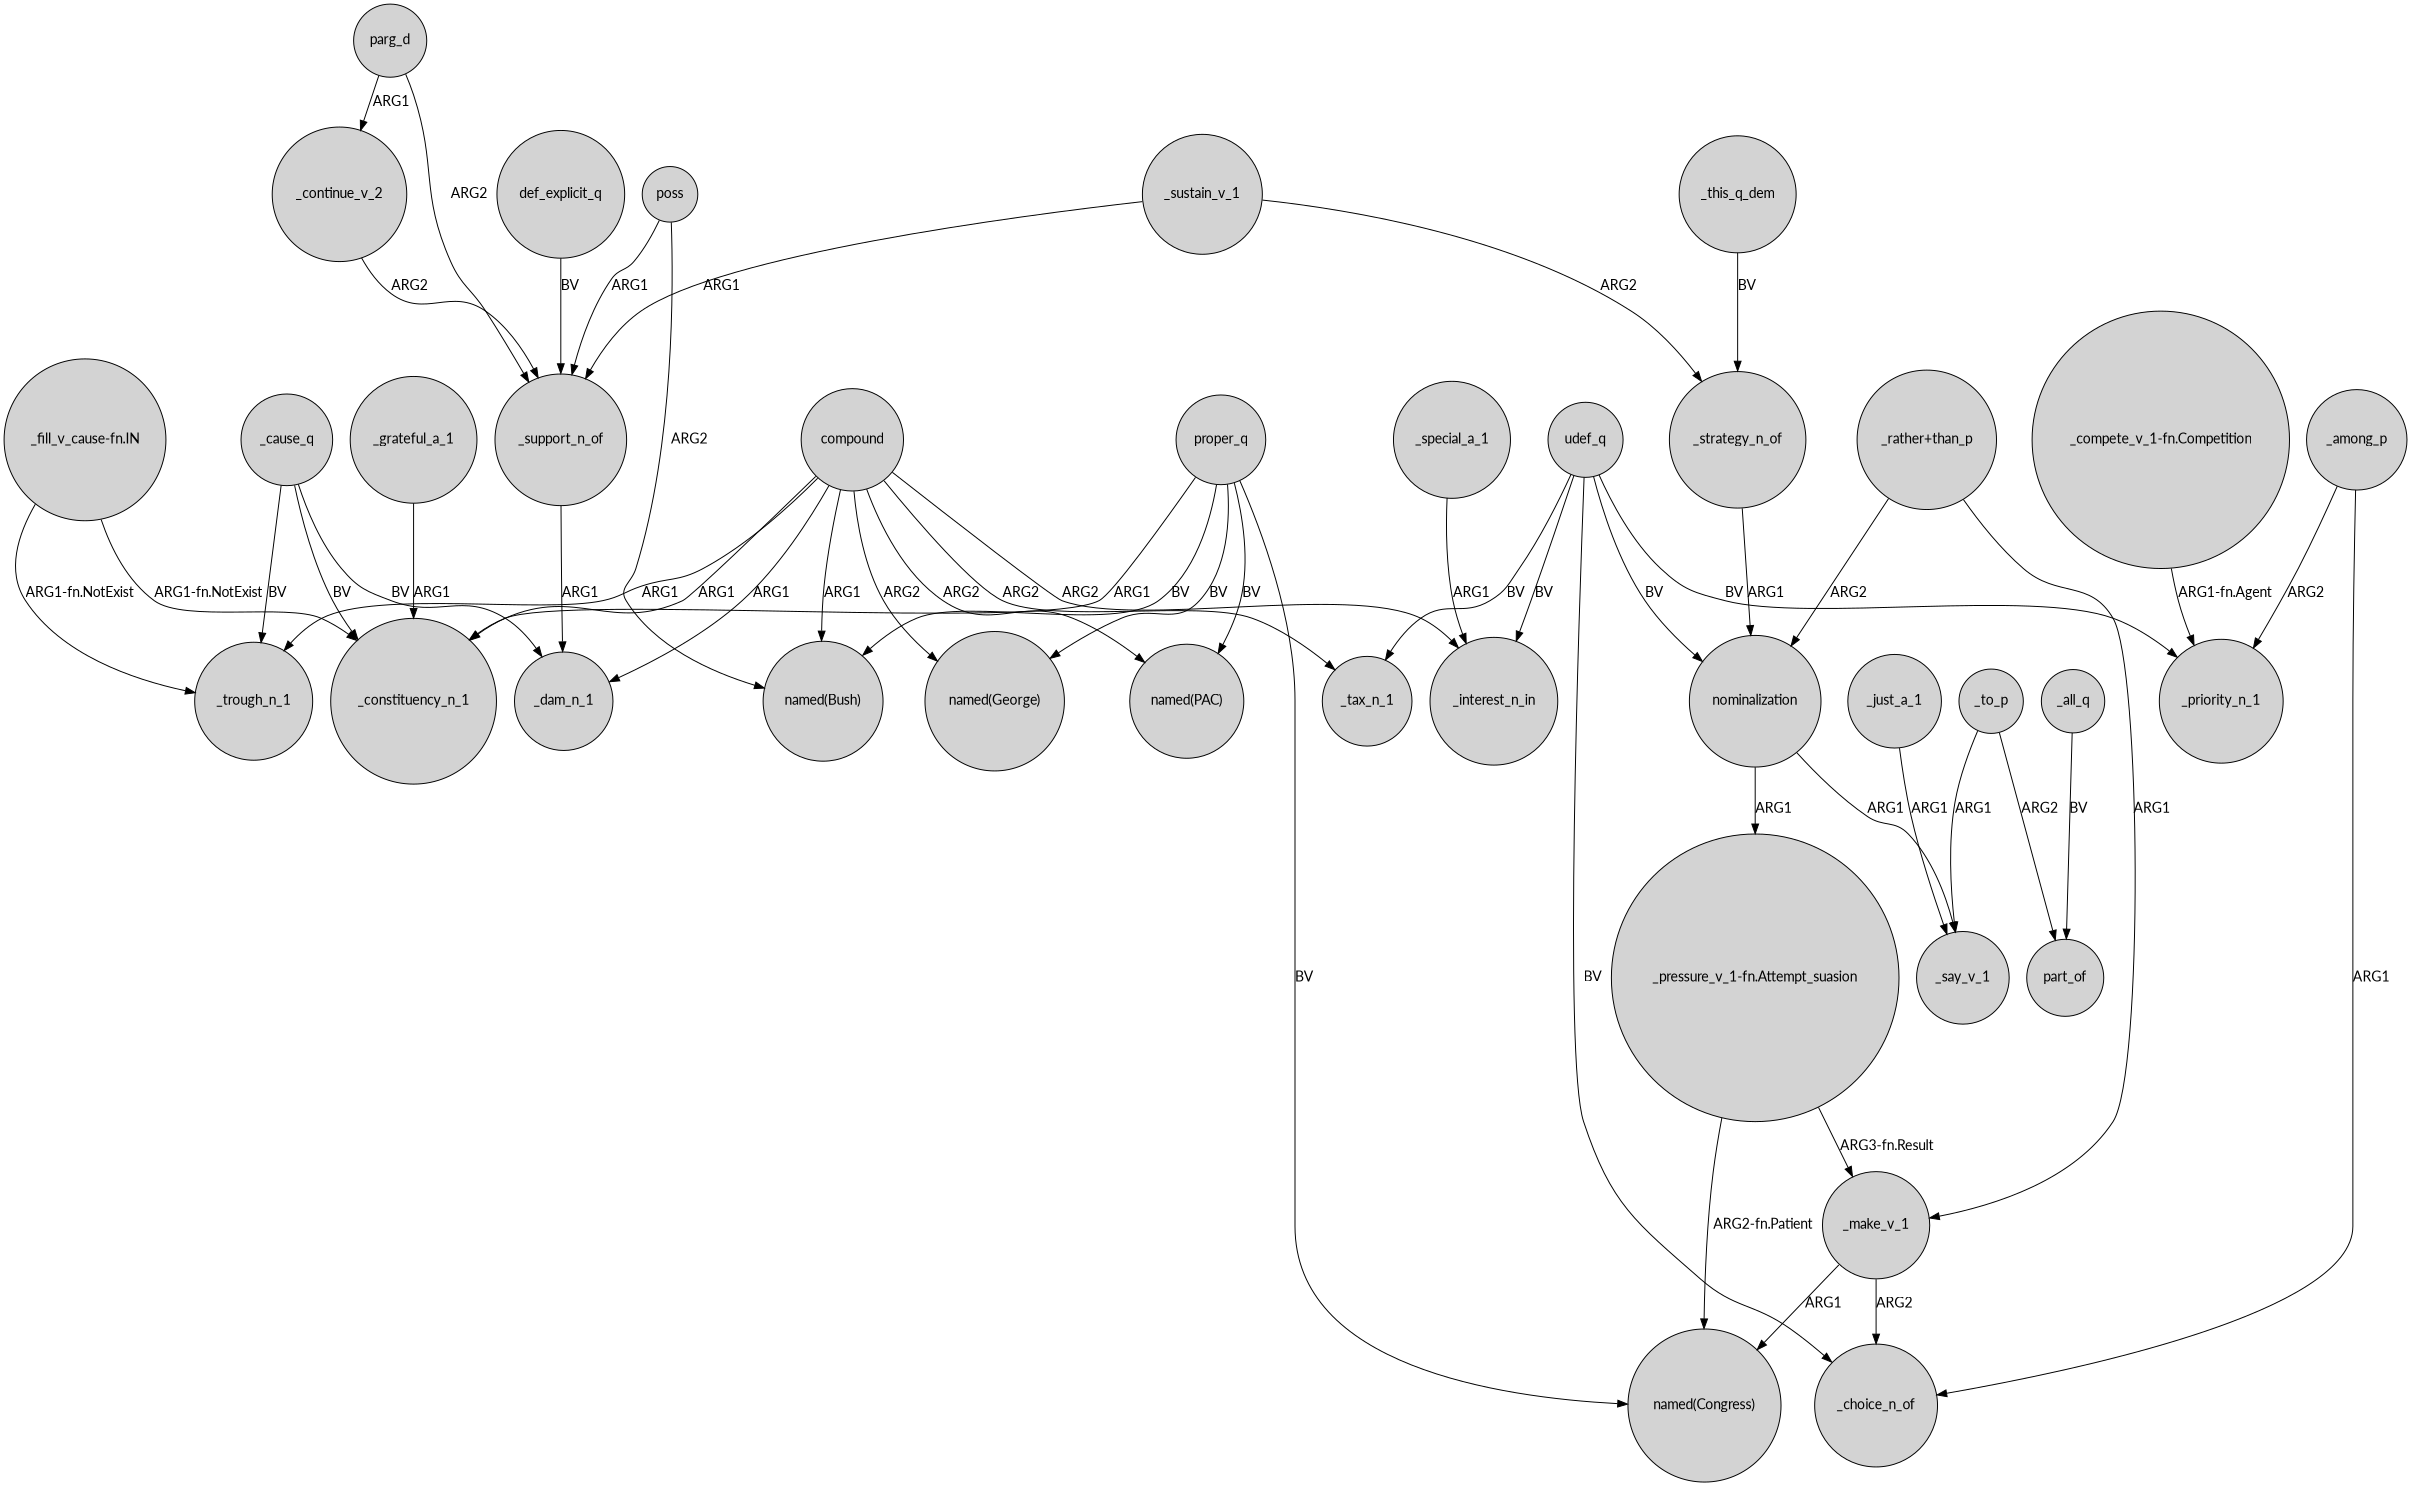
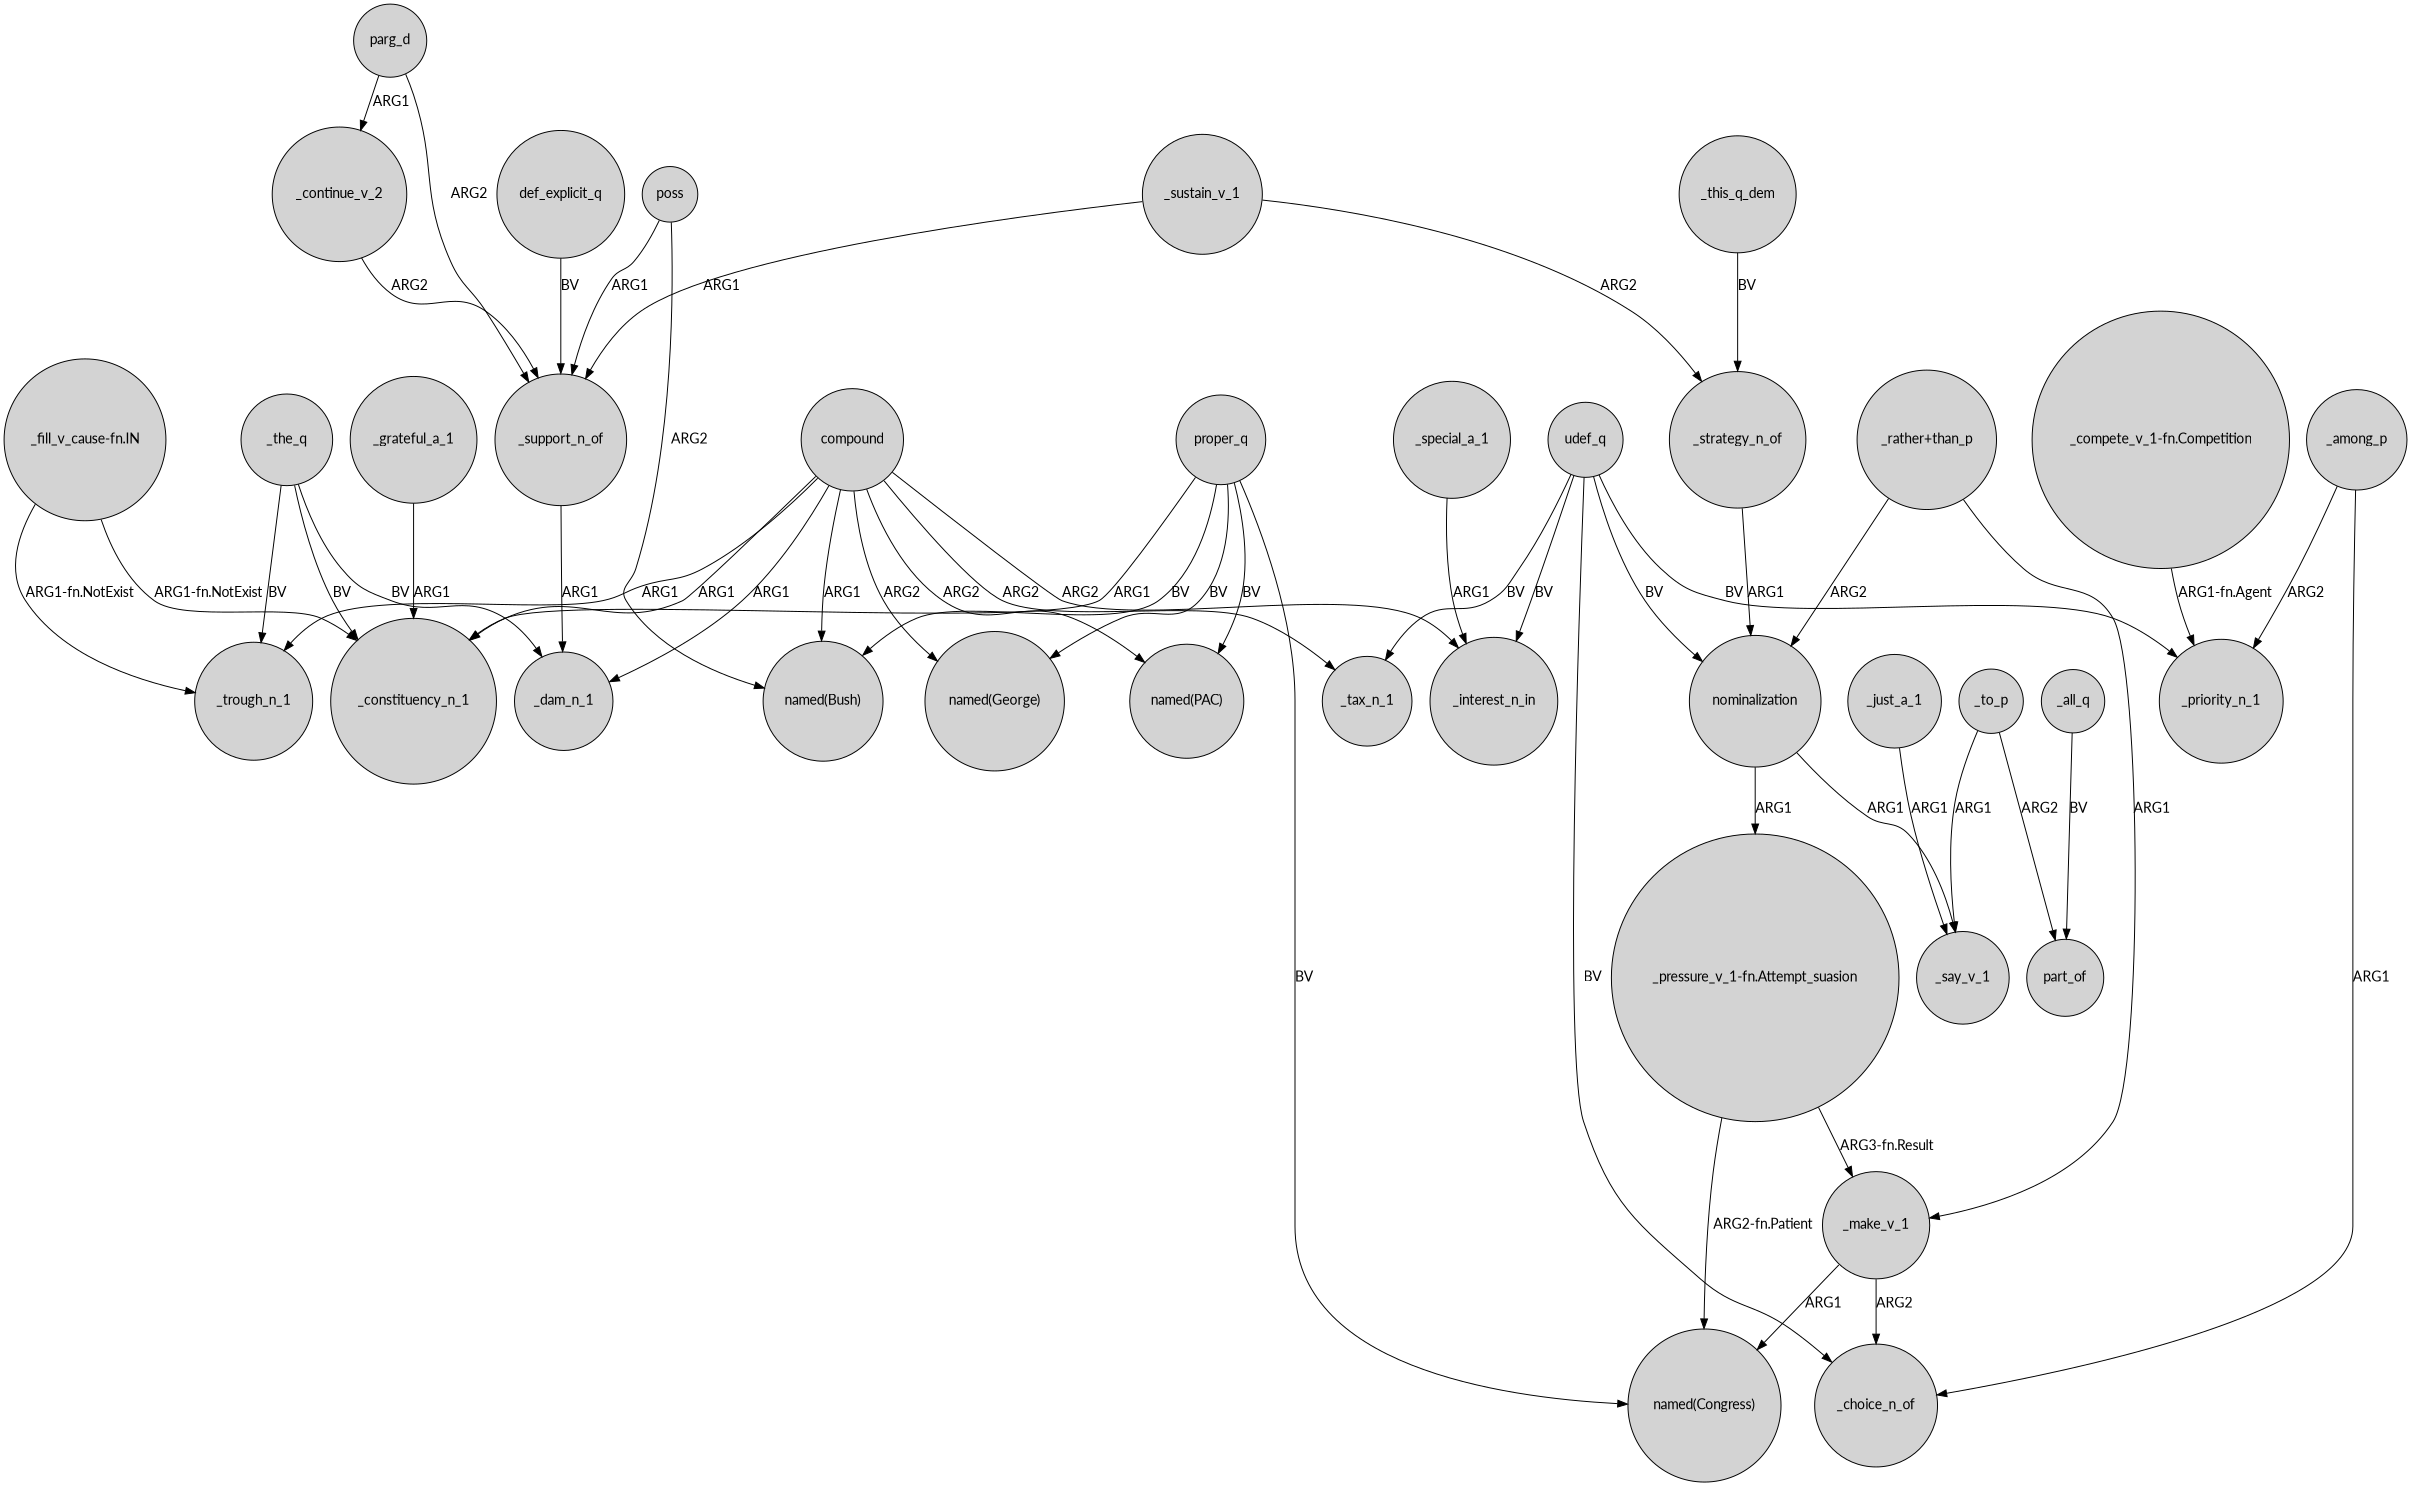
node "_cause_q": label "_cause_q" -> "_the_q"
